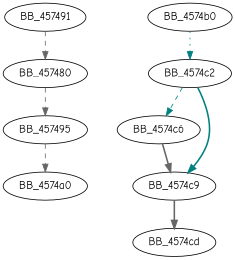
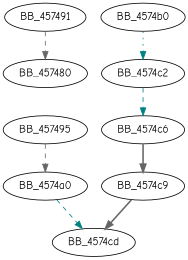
edge "BB_457480" -> "BB_457495": removed
edge "BB_4574c2" -> "BB_4574c9": removed
edge "BB_4574a0" -> "BB_4574cd": added
